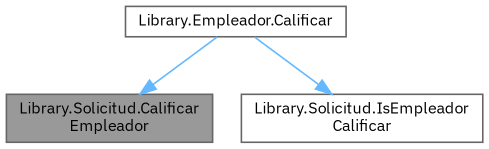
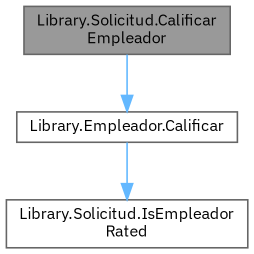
edge "Library.Empleador.Calificar" -> "Library.Solicitud.Calificar Empleador": reversed
node "Library.Solicitud.IsEmpleador Calificar": label "Library.Solicitud.IsEmpleador Calificar" -> "Library.Solicitud.IsEmpleador Rated"
